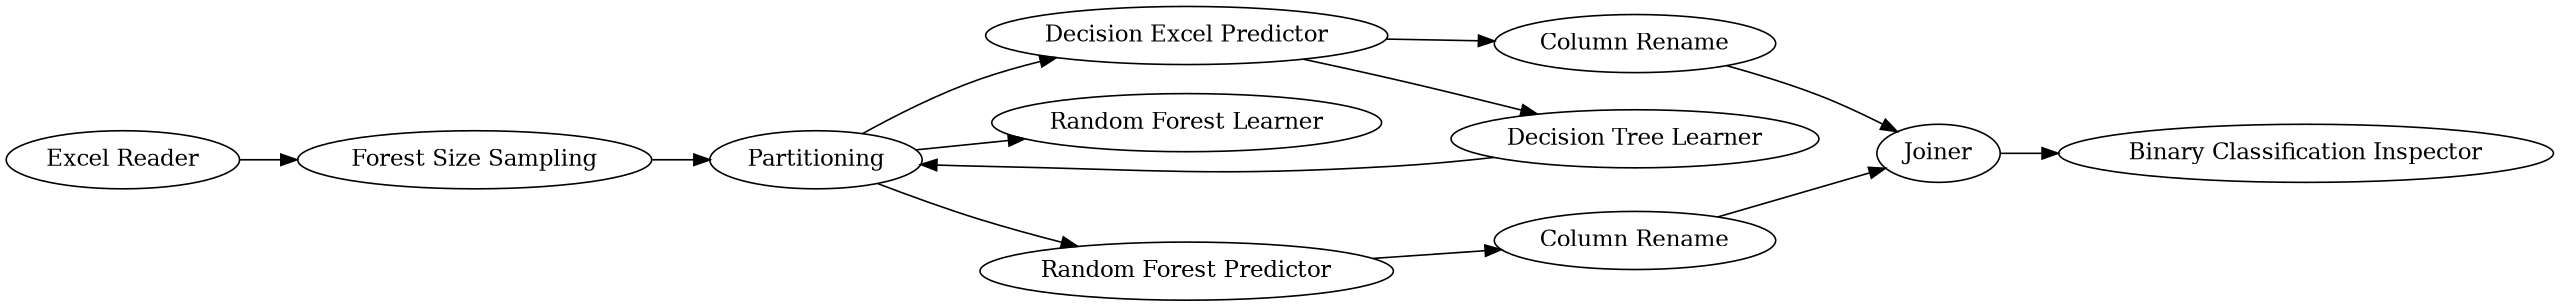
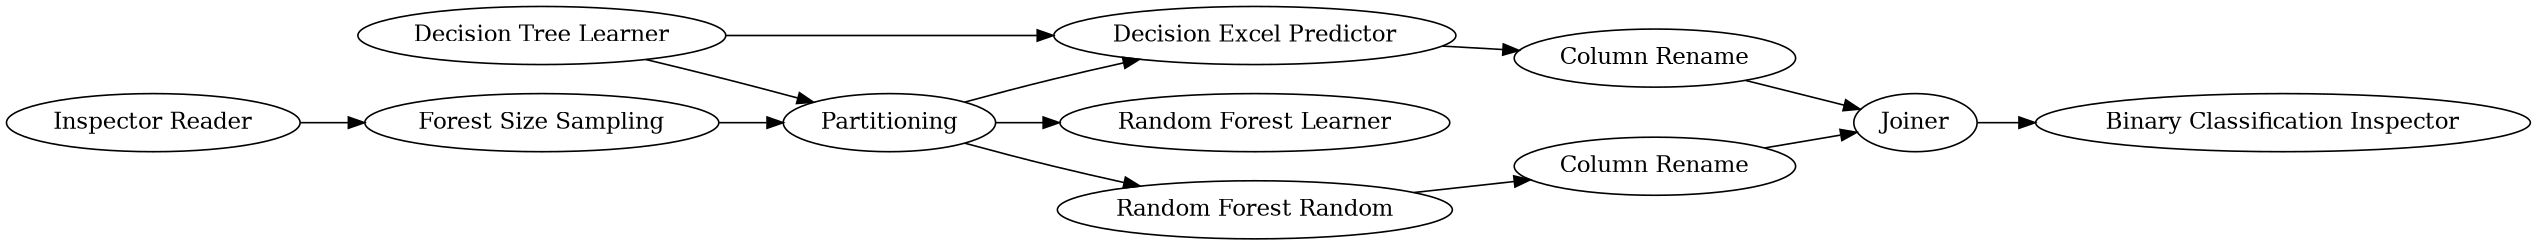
edge "Decision Excel Predictor" -> "Decision Tree Learner": reversed
node "Excel Reader": label "Excel Reader" -> "Inspector Reader"
node "Random Forest Predictor": label "Random Forest Predictor" -> "Random Forest Random"
